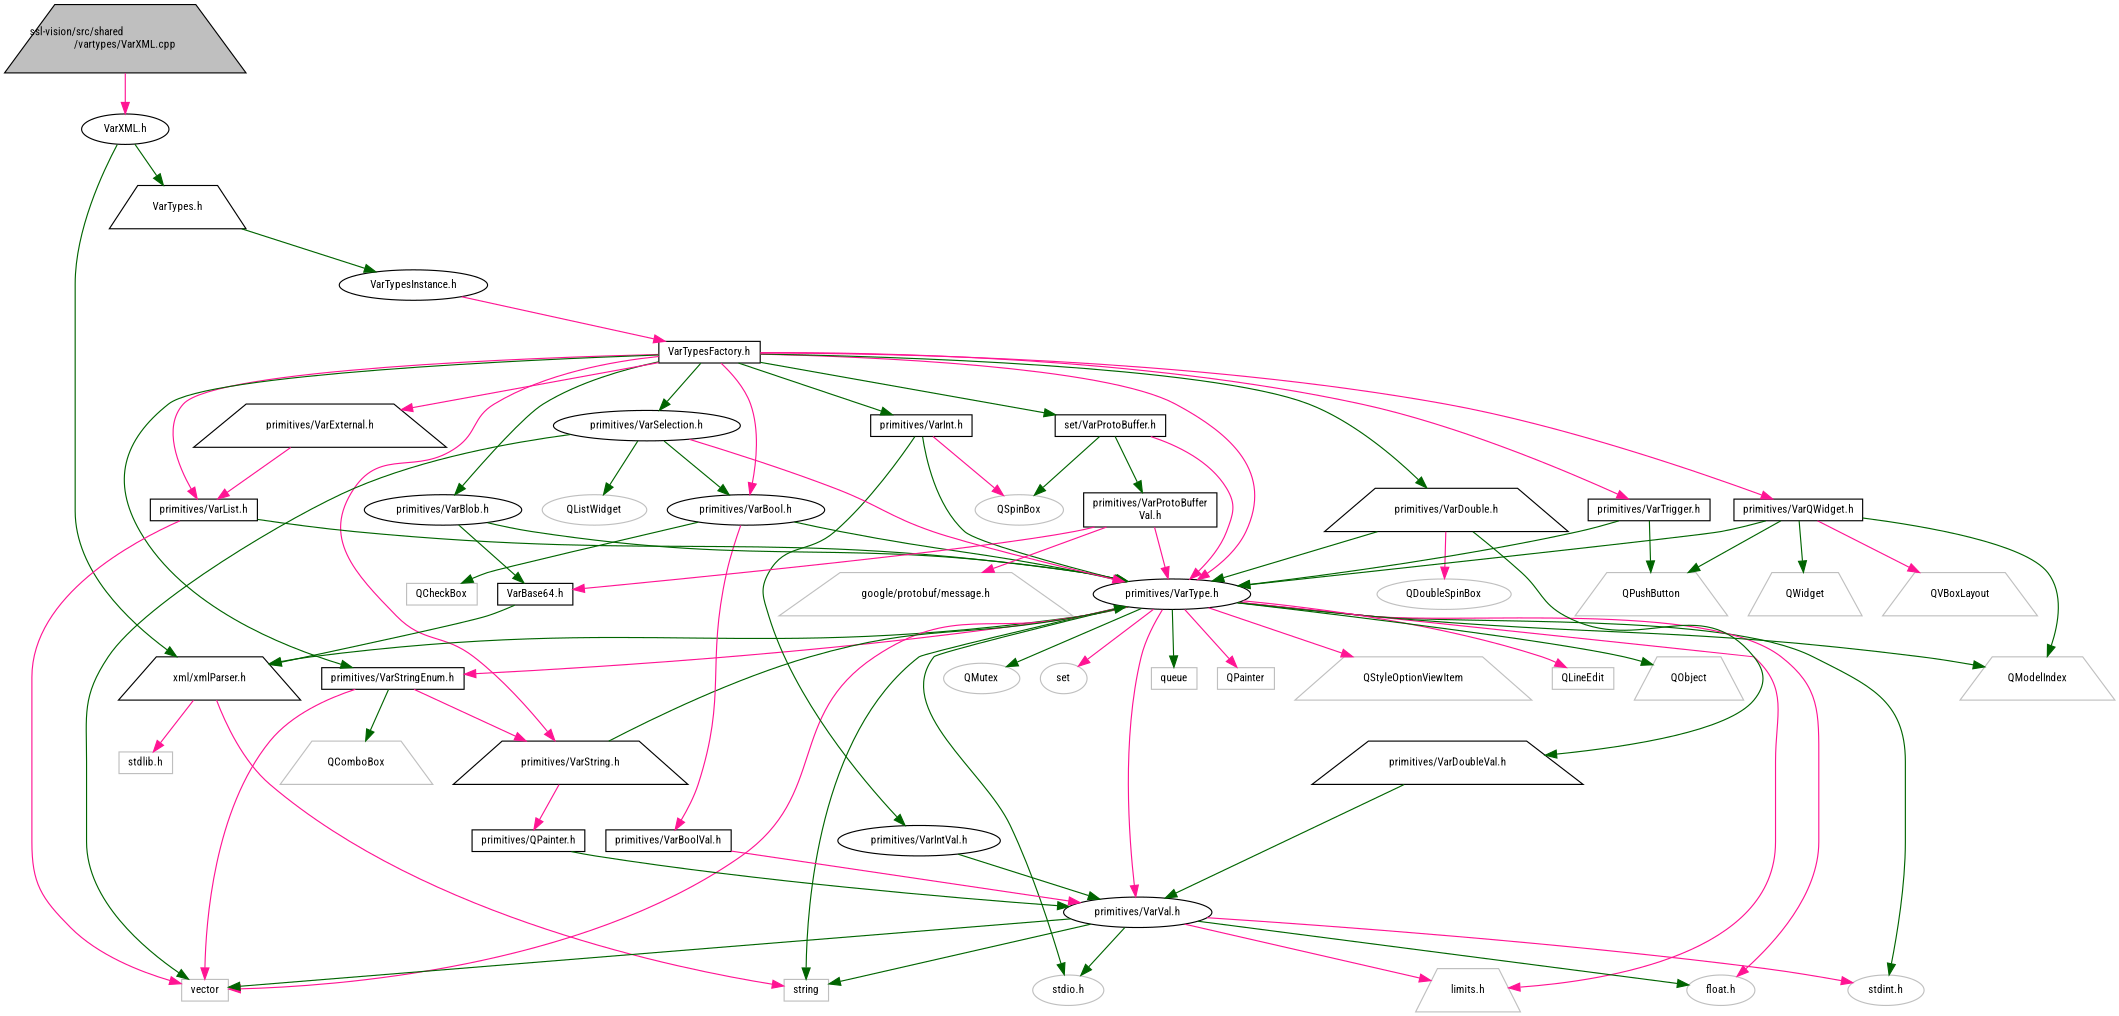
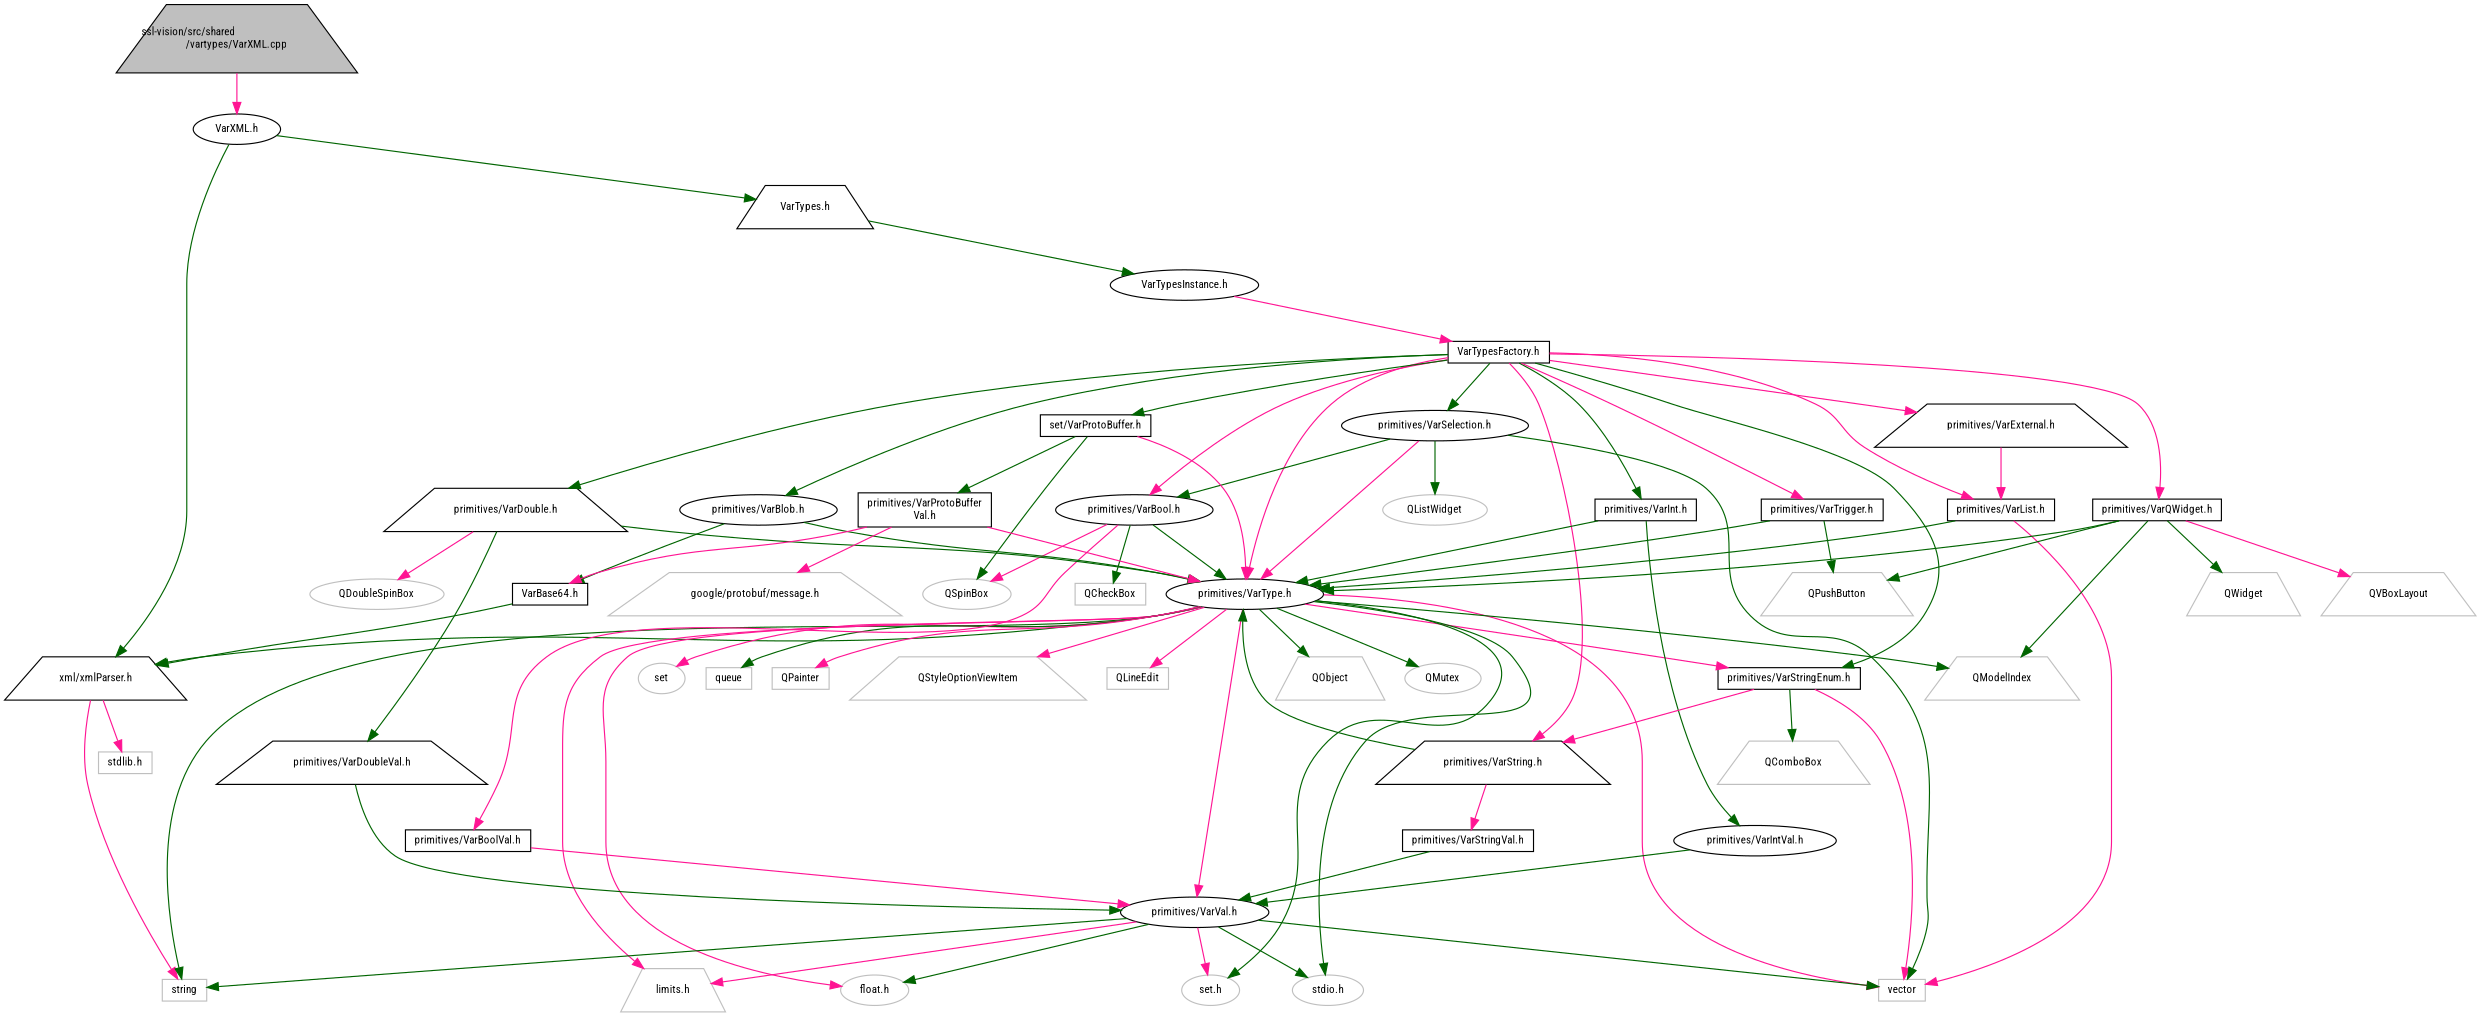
edge "primitives/VarInt.h" -> "QSpinBox": now "primitives/VarBool.h" -> "QSpinBox"
node "primitives/QPainter.h": label "primitives/QPainter.h" -> "primitives/VarStringVal.h"
node "stdint.h": label "stdint.h" -> "set.h"
